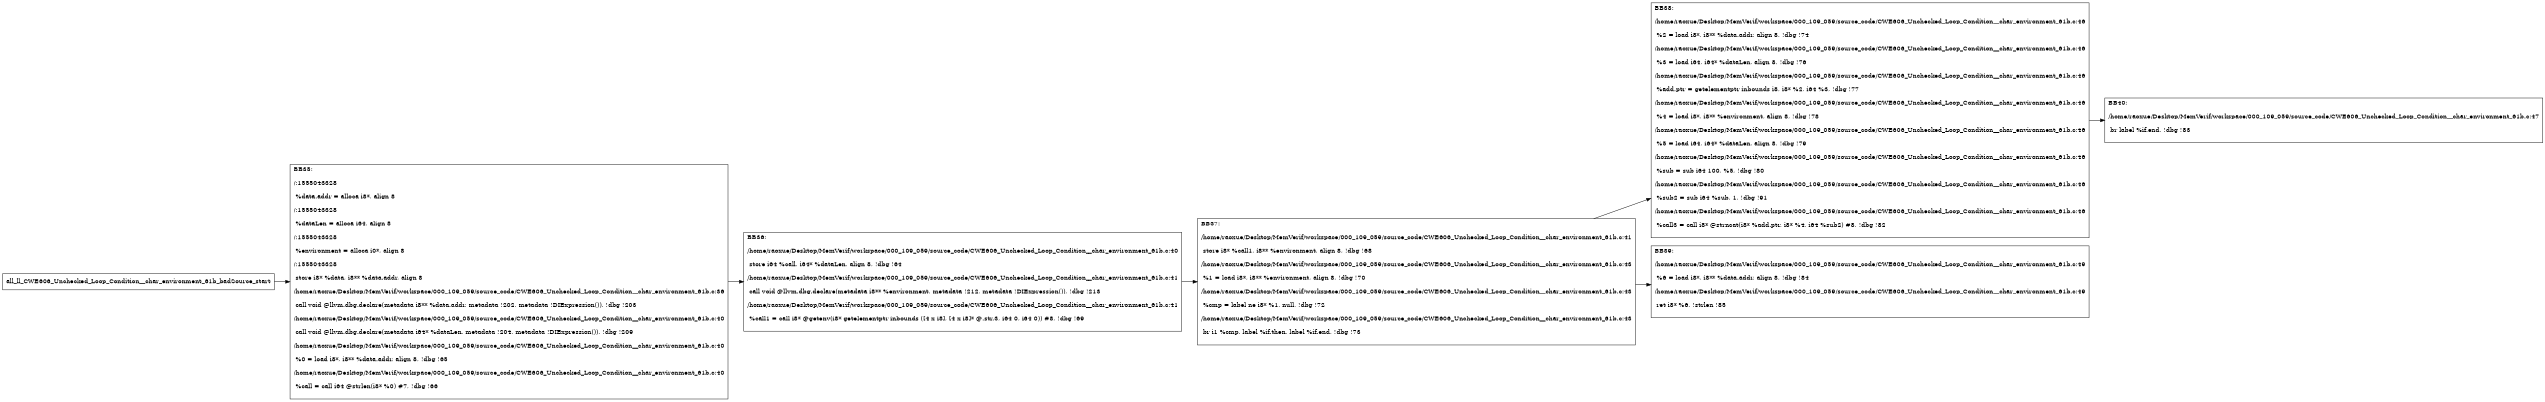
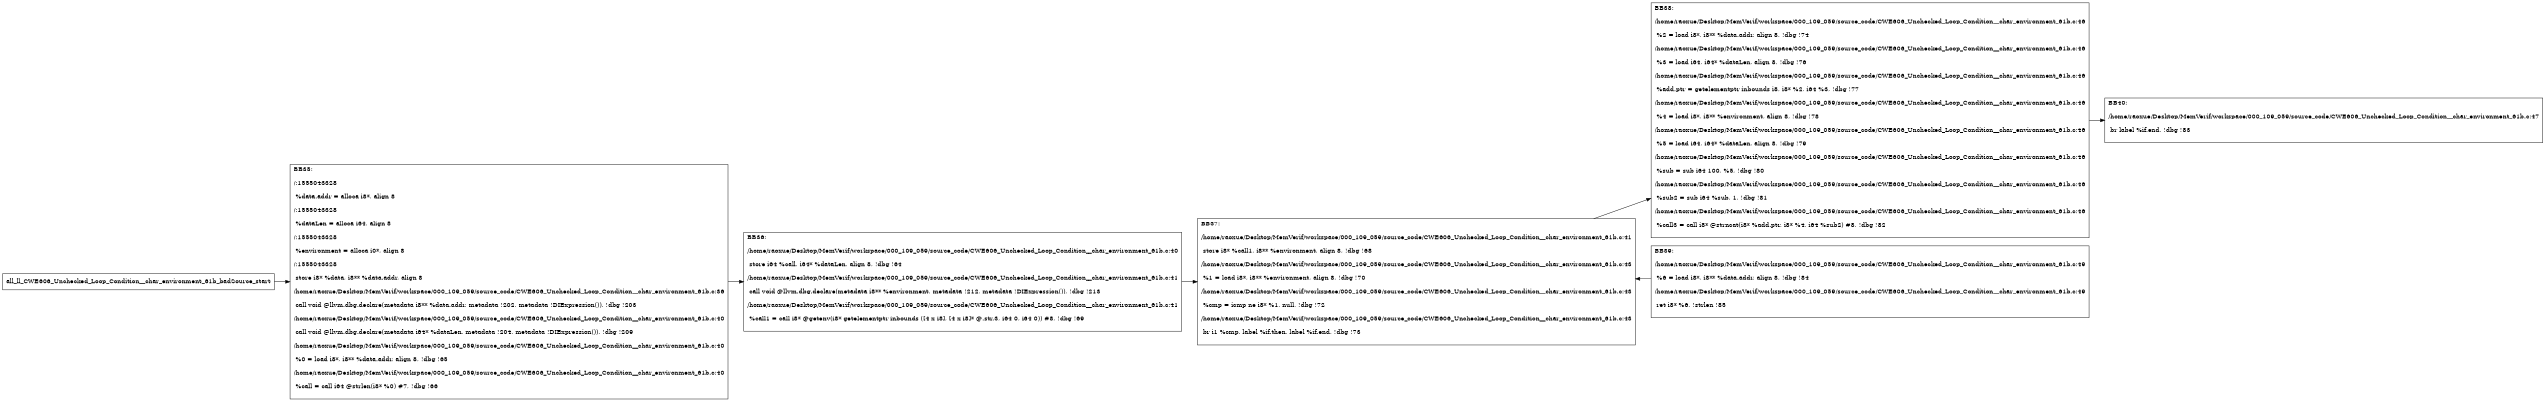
node "BB38:": text "%sub2 = sub i64 %sub, 1, !dbg !91" -> "%sub2 = sub i64 %sub, 1, !dbg !81"
edge "BB37:" -> "BB39:": reversed
node "BB37:": text "%cmp = label ne i8* %1, null, !dbg !72" -> "%cmp = icmp ne i8* %1, null, !dbg !72"
